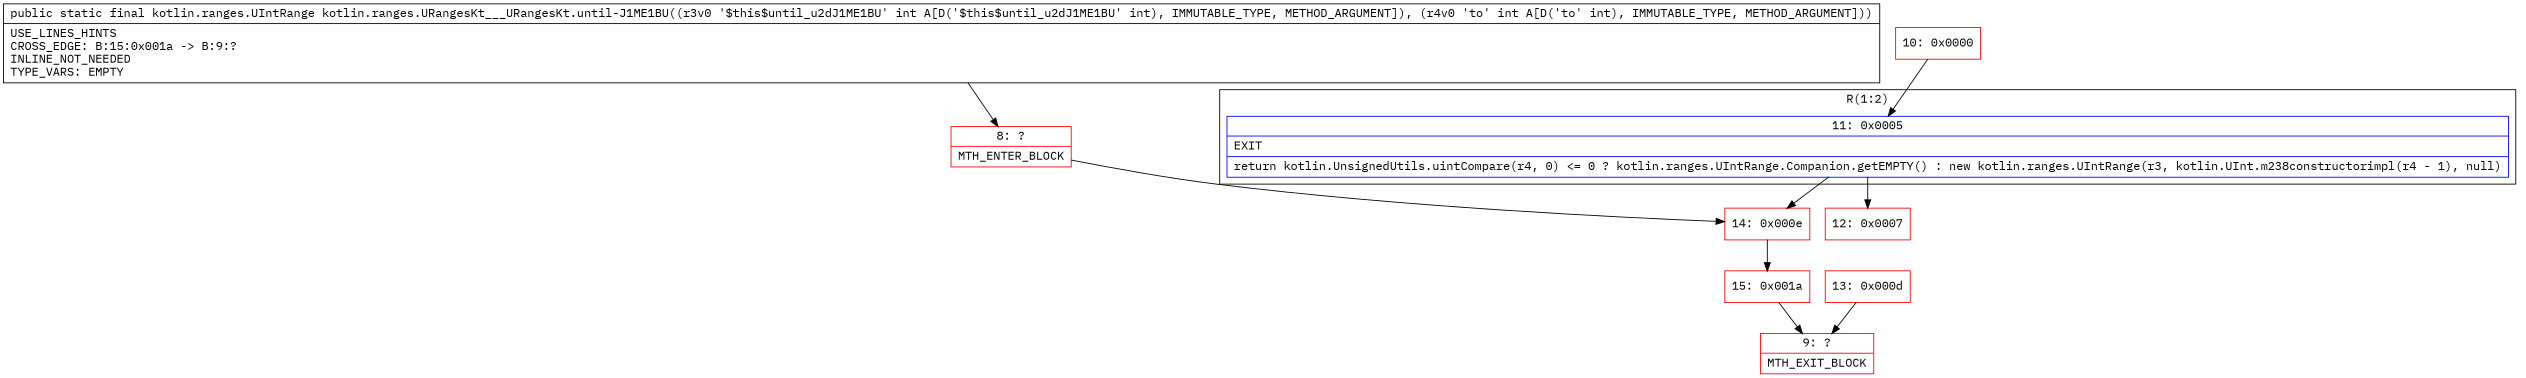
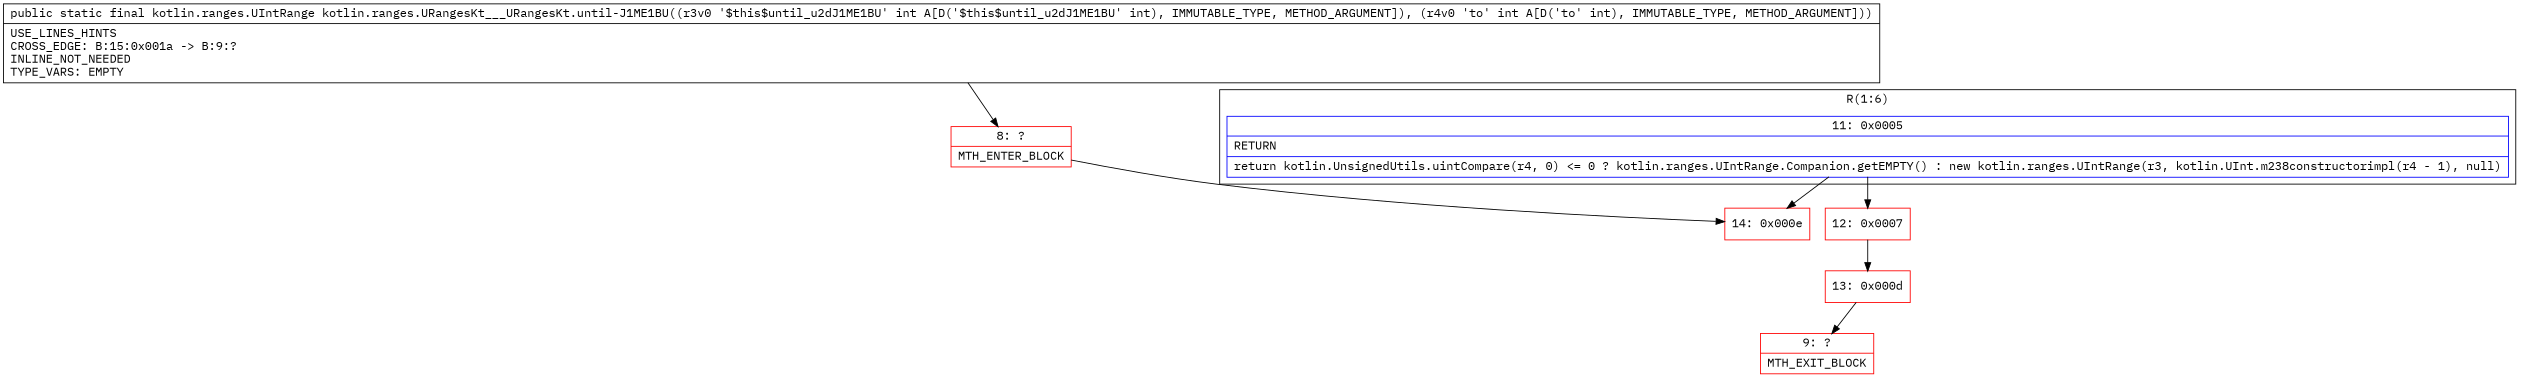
node "10: 0x0000": removed
cluster "R(1:2)": label "R(1:2)" -> "R(1:6)"
node "11: 0x0005": text "EXIT" -> "RETURN"
edge "12: 0x0007" -> "13: 0x000d": added
node "15: 0x001a": removed
